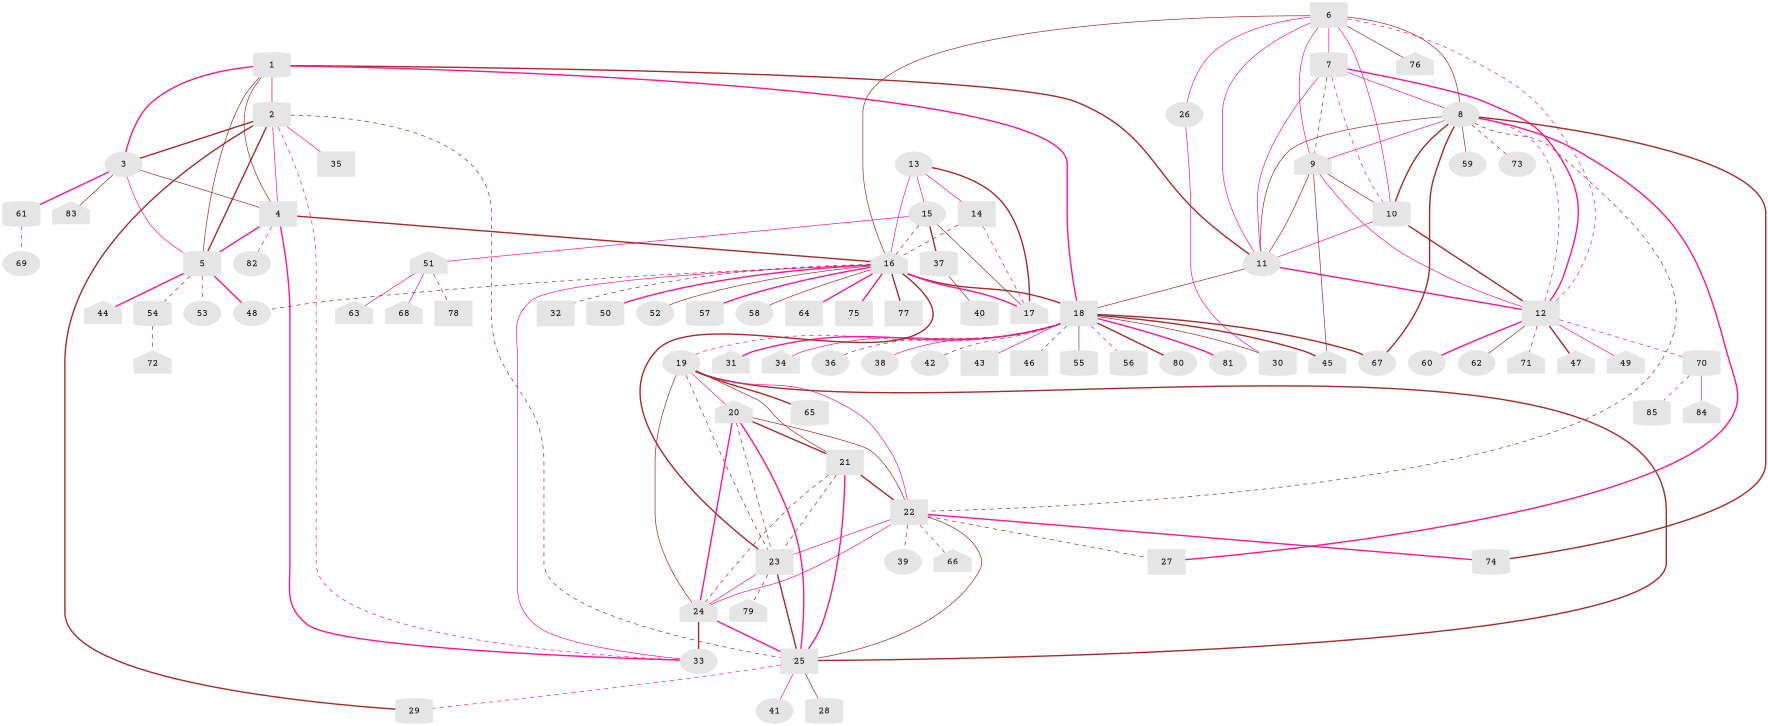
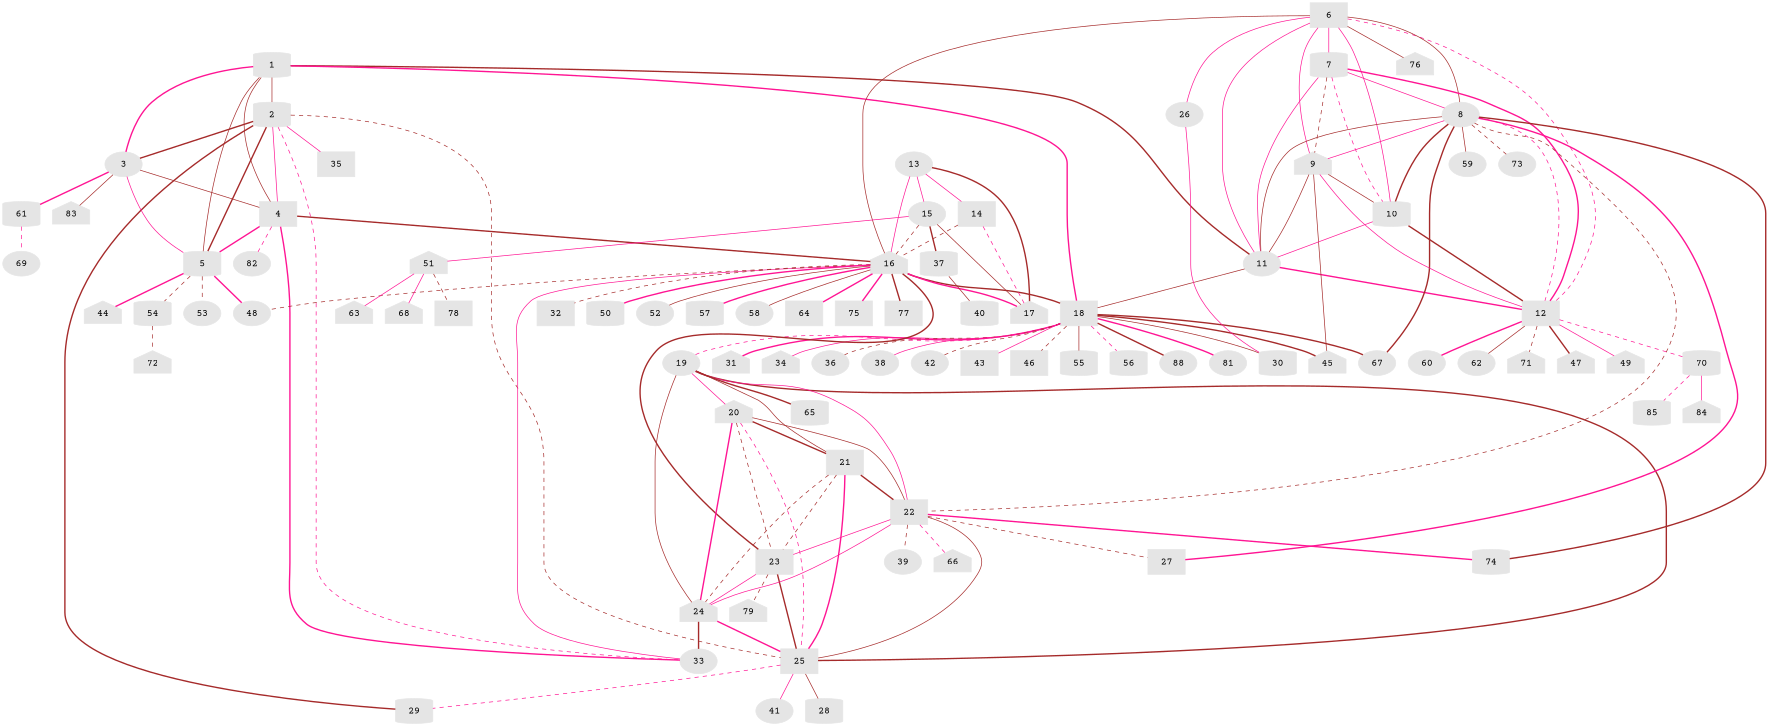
node "80": label "80" -> "88"
edge "19" -- "23": removed
edge "20" -- "25": style bold -> dashed
